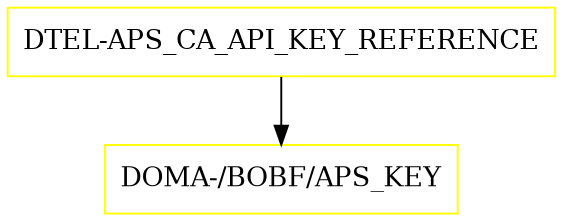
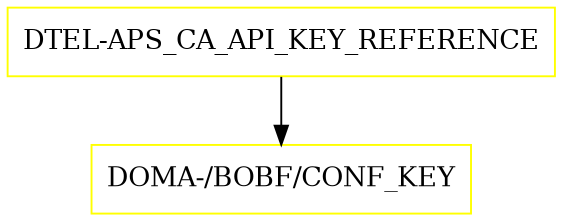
node "DOMA-/BOBF/APS_KEY": label "DOMA-/BOBF/APS_KEY" -> "DOMA-/BOBF/CONF_KEY"
